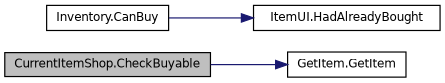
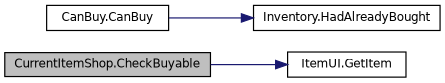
node "Inventory.CanBuy": label "Inventory.CanBuy" -> "CanBuy.CanBuy"
node "ItemUI.HadAlreadyBought": label "ItemUI.HadAlreadyBought" -> "Inventory.HadAlreadyBought"
node "GetItem.GetItem": label "GetItem.GetItem" -> "ItemUI.GetItem"
